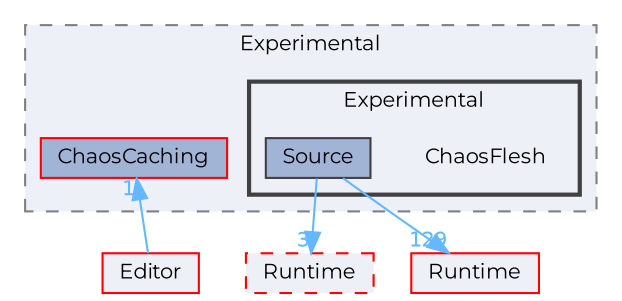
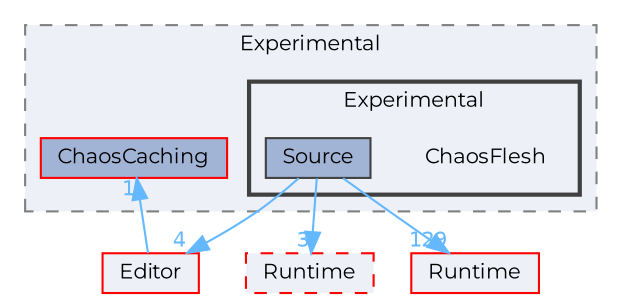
edge "Source" -> "Editor": added
